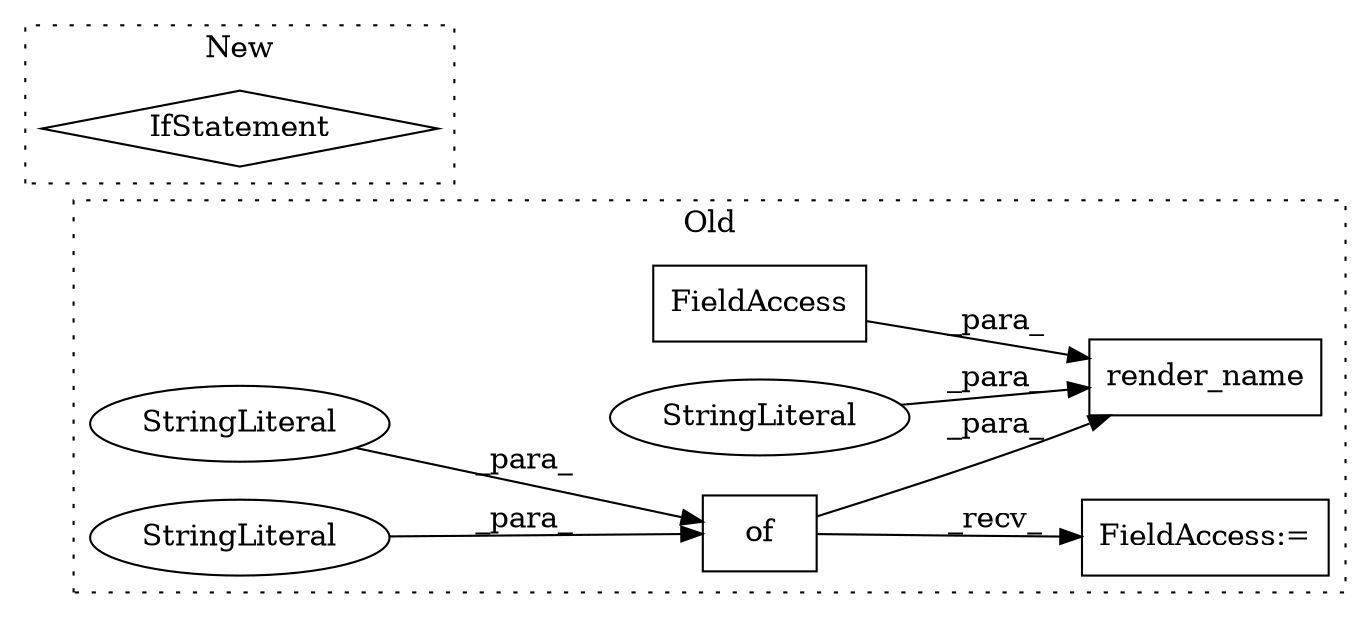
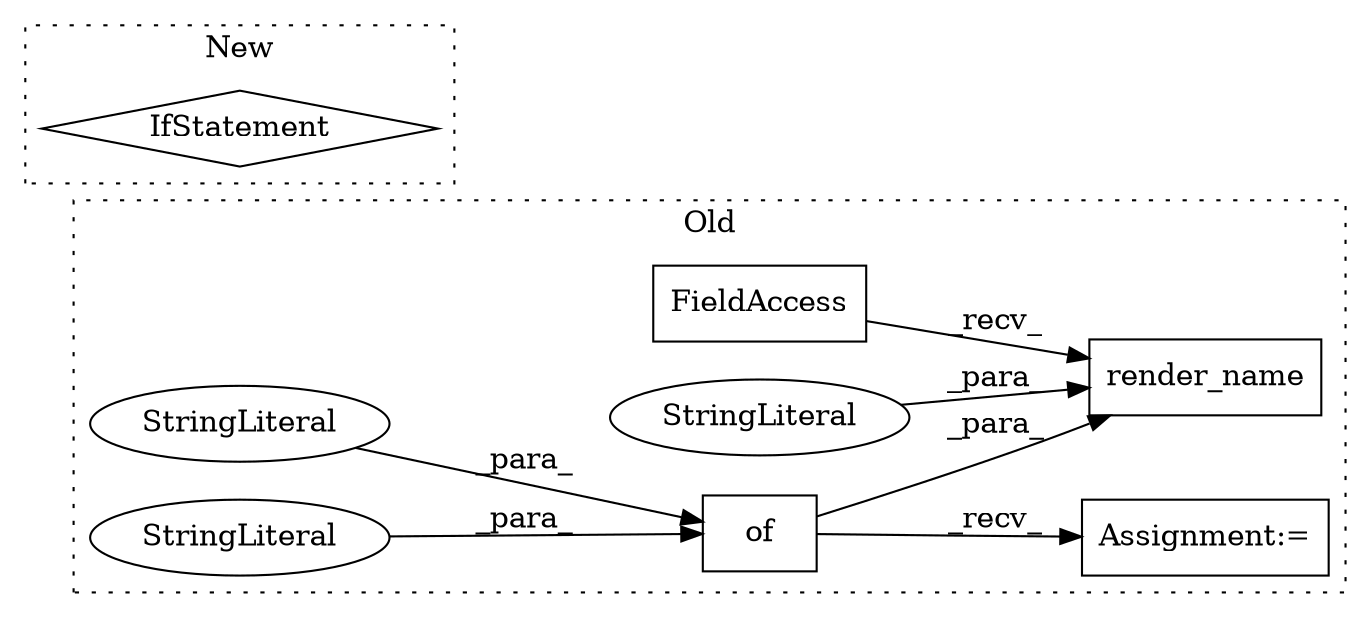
edge "FieldAccess" -> "render_name": label "_para_" -> "_recv_"
node "FieldAccess:=": label "FieldAccess:=" -> "Assignment:="
